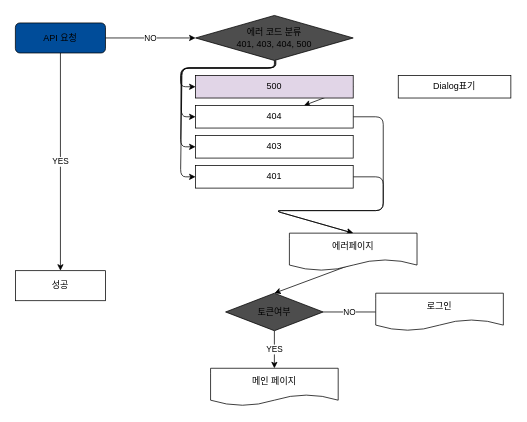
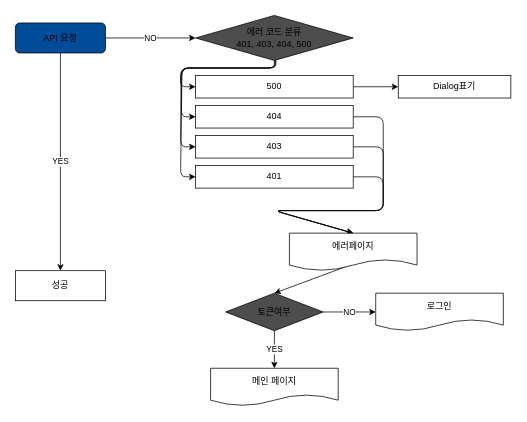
node "500": fillcolor #e1d5e7 -> #ffffff
edge "500" -> "404": now "500" -> "Dialog표기"
edge "403" -> "에러페이지": added
edge "토큰여부" -- "로그인": arrowhead none -> classic
